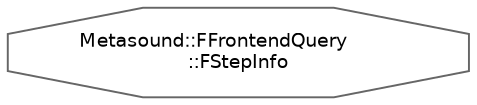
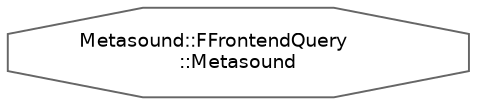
node "Metasound::FFrontendQuery ::FStepInfo": label "Metasound::FFrontendQuery ::FStepInfo" -> "Metasound::FFrontendQuery ::Metasound"
